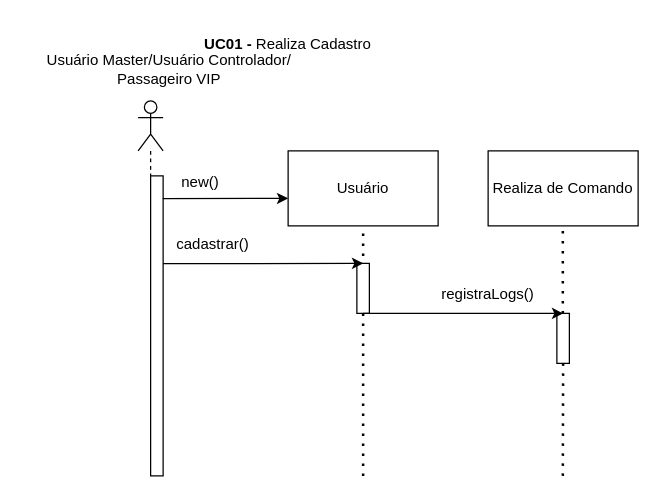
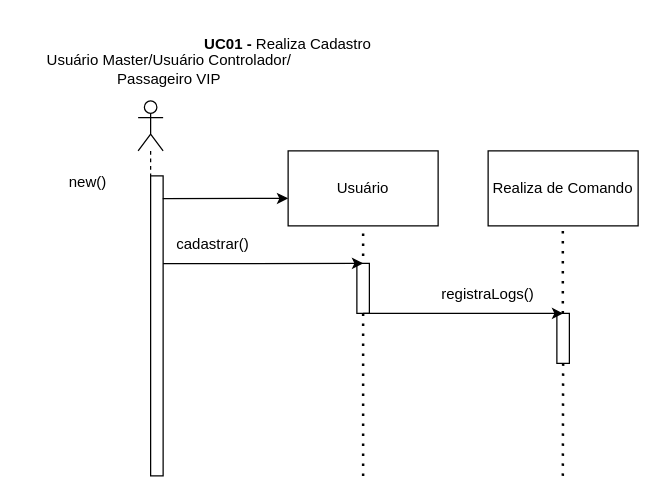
node "new()": moved (201, 182) -> (88, 182)
